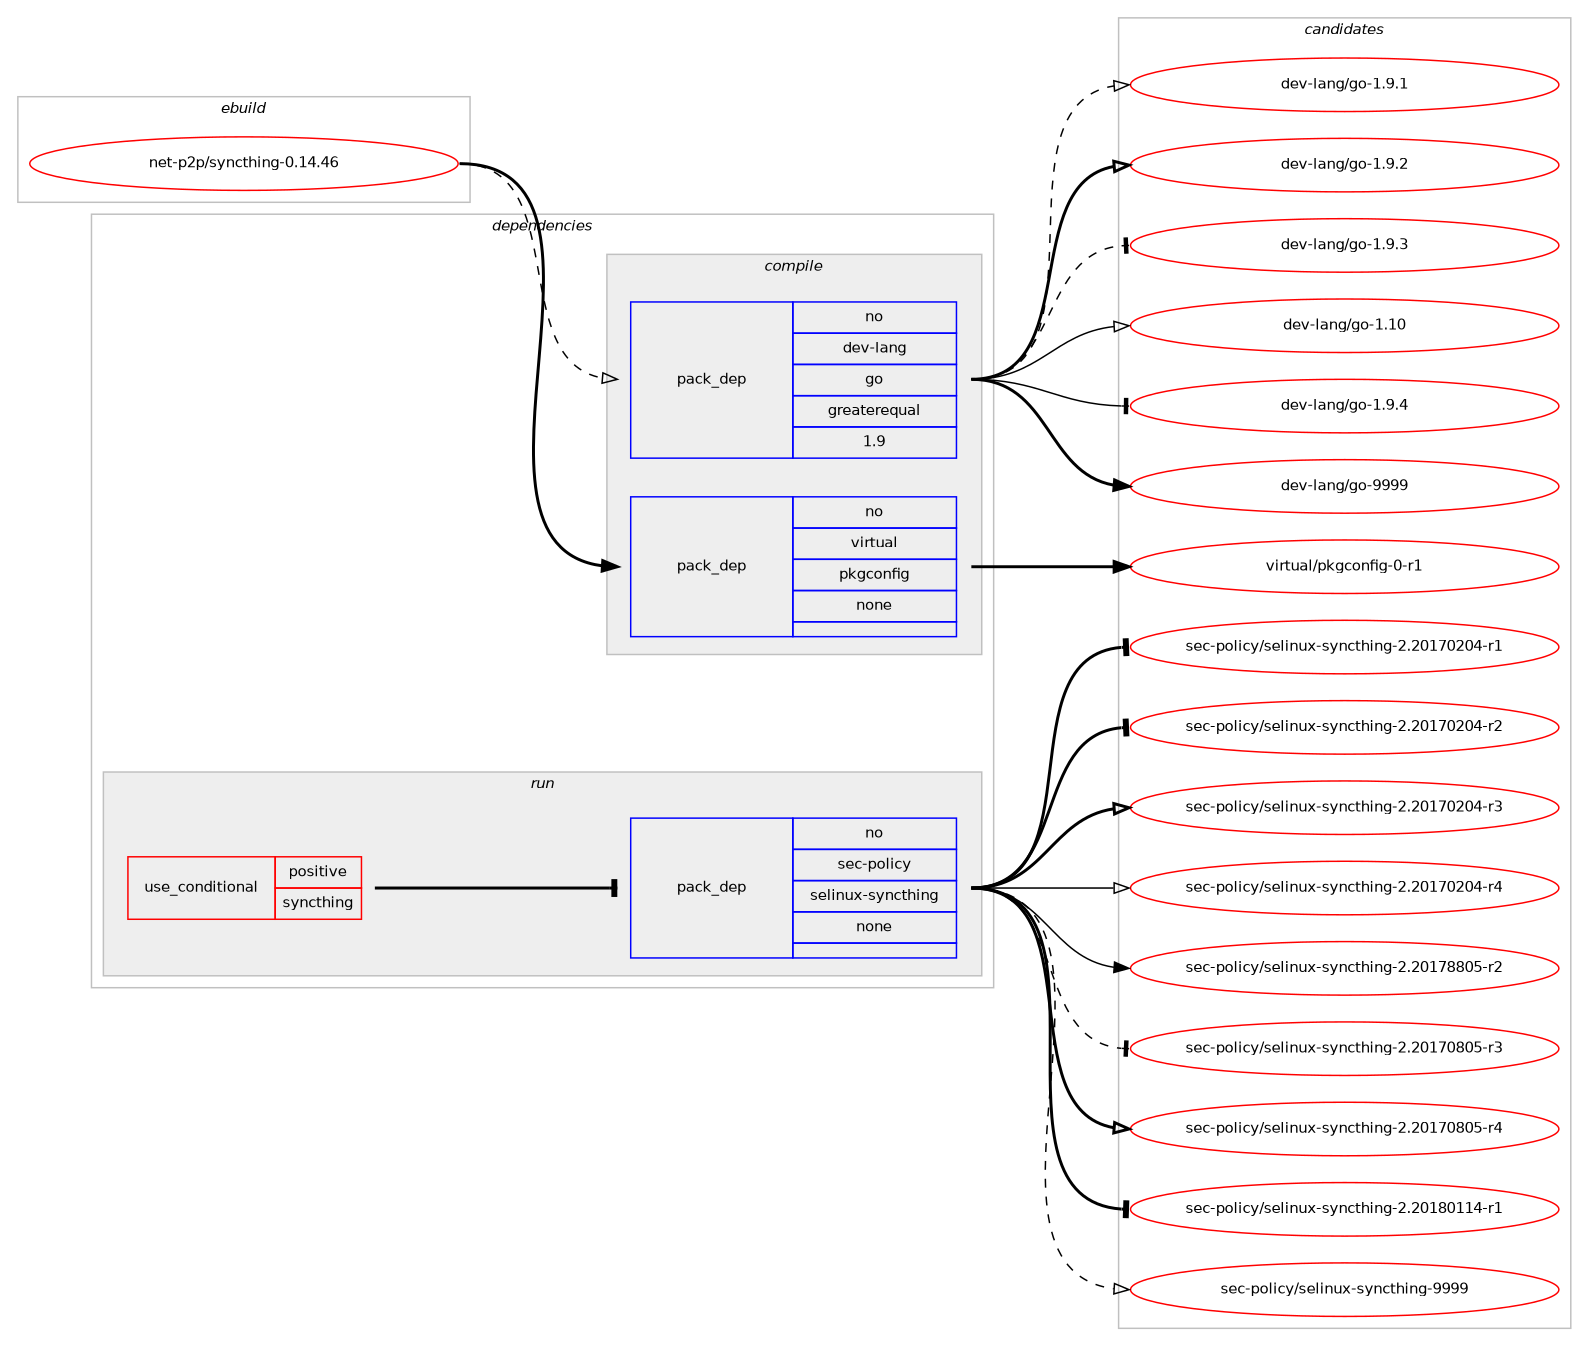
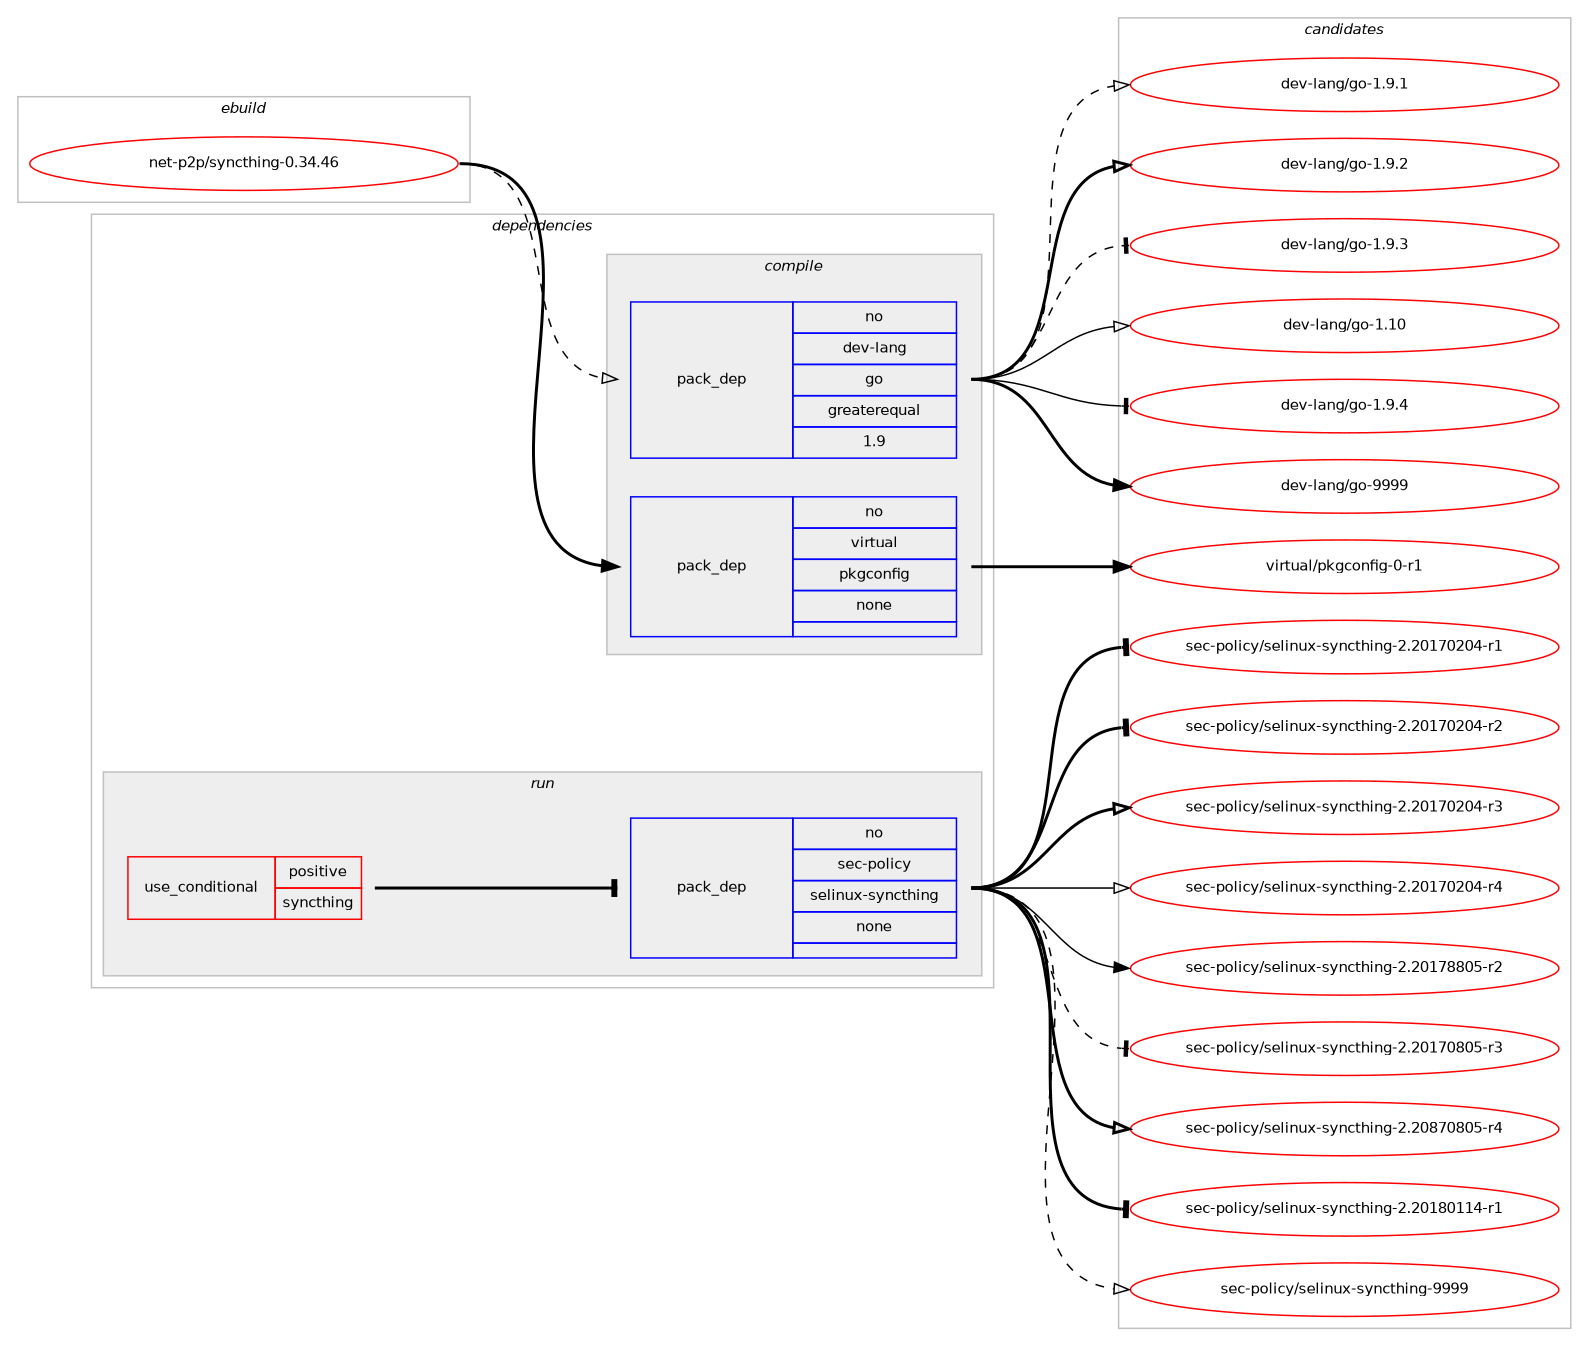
node "net-p2p/syncthing-0.14.46": label "net-p2p/syncthing-0.14.46" -> "net-p2p/syncthing-0.34.46"
node "sec-policy/selinux-syncthing-2.20170805-r4": label "sec-policy/selinux-syncthing-2.20170805-r4" -> "sec-policy/selinux-syncthing-2.20870805-r4"
